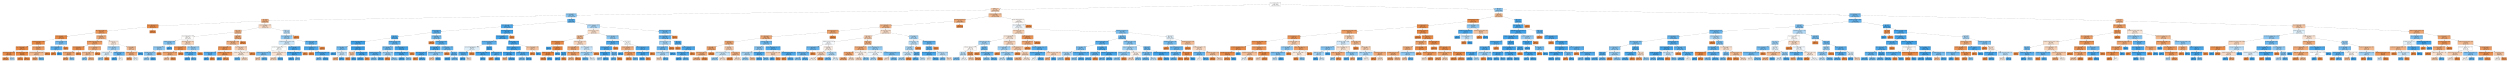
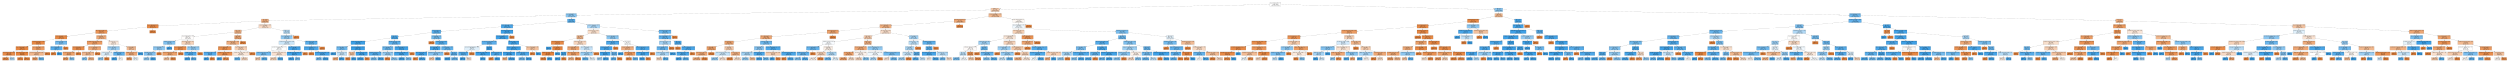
node "date <= 113.5 gini = 0.288 samples = 367 value = [64, 303]": fillcolor #e5813934 -> #399de5c9
